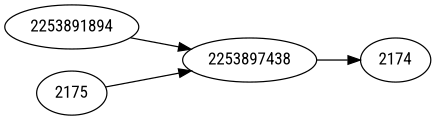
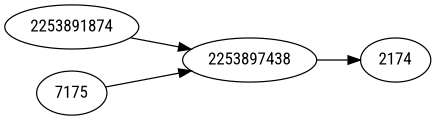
node "2253891894": label "2253891894" -> "2253891874"
node "2175": label "2175" -> "7175"
